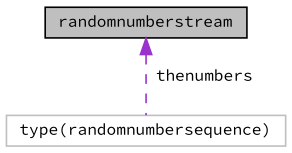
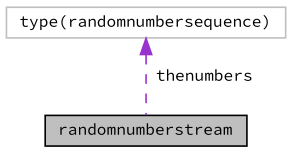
edge "type(randomnumbersequence)" -> "randomnumberstream": reversed
